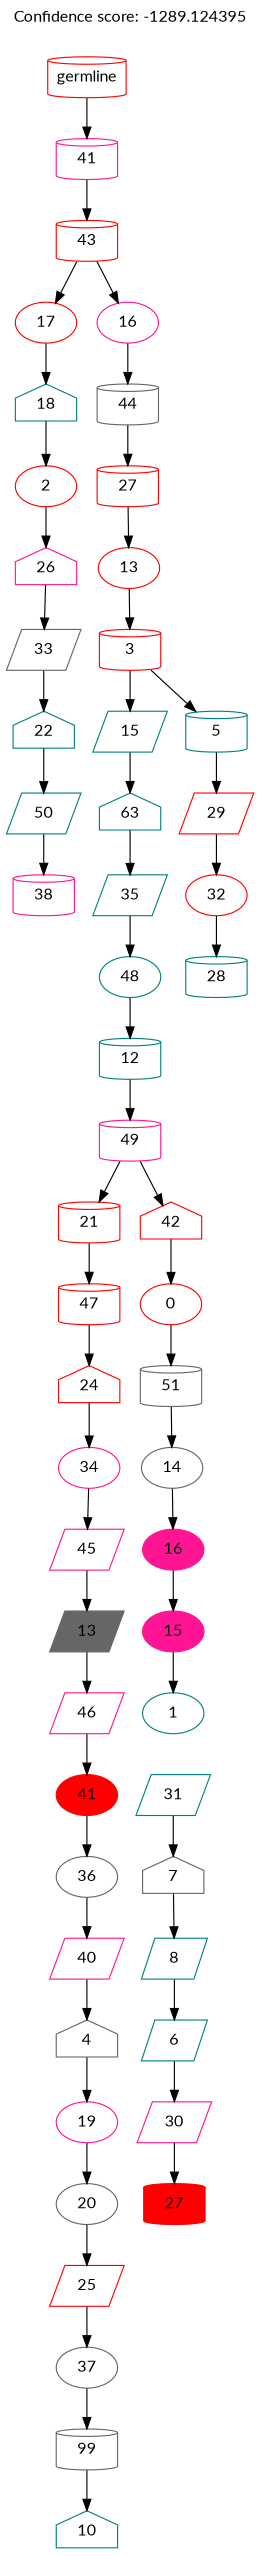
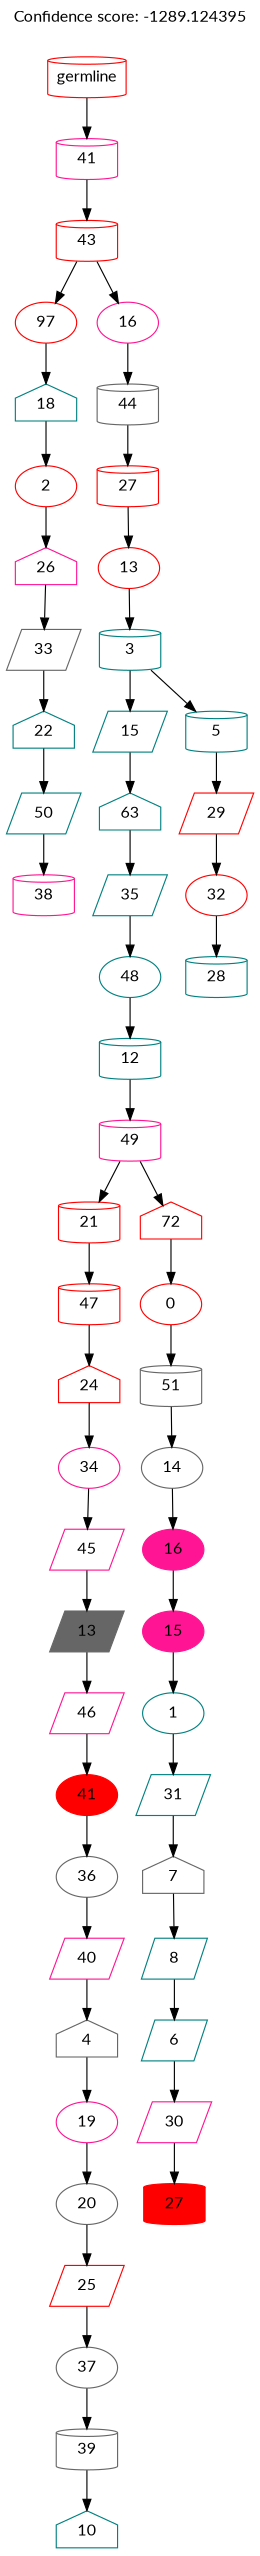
node "17": label "17" -> "97"
node "3": color red -> teal
node "42": label "42" -> "72"
edge "1" -> "31": added
node "99": label "99" -> "39"
